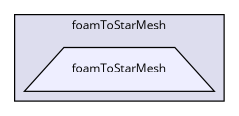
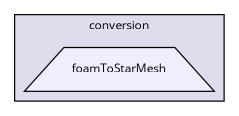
cluster "foamToStarMesh": label "foamToStarMesh" -> "conversion"
